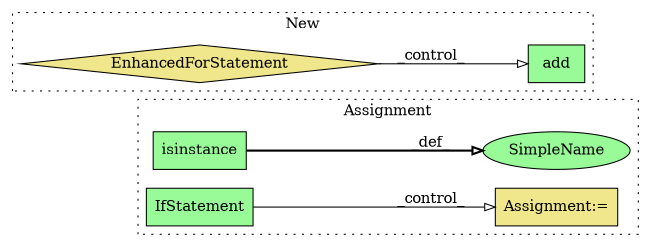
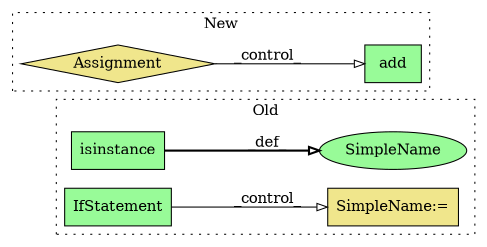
node "EnhancedForStatement": label "EnhancedForStatement" -> "Assignment"
cluster "Assignment": label "Assignment" -> "Old"
node "Assignment:=": label "Assignment:=" -> "SimpleName:="
